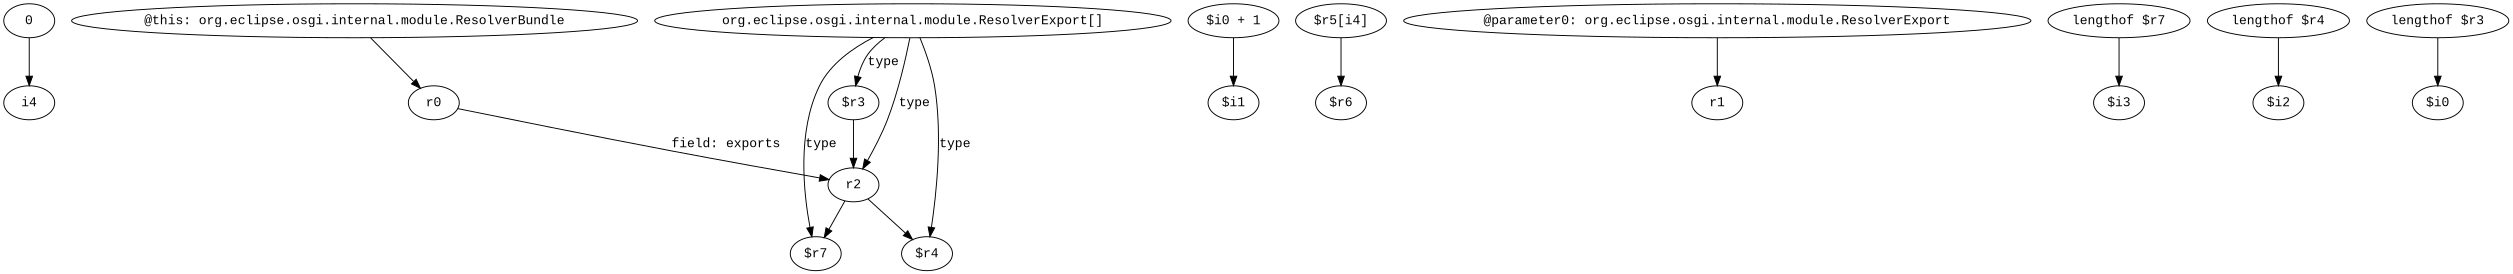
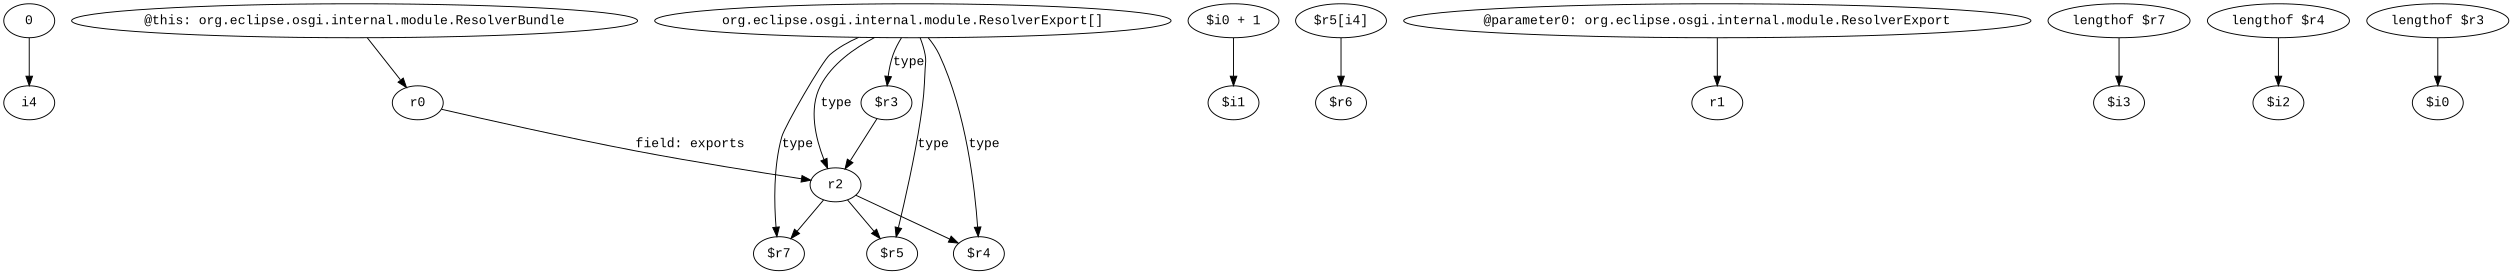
node "$r5": added
